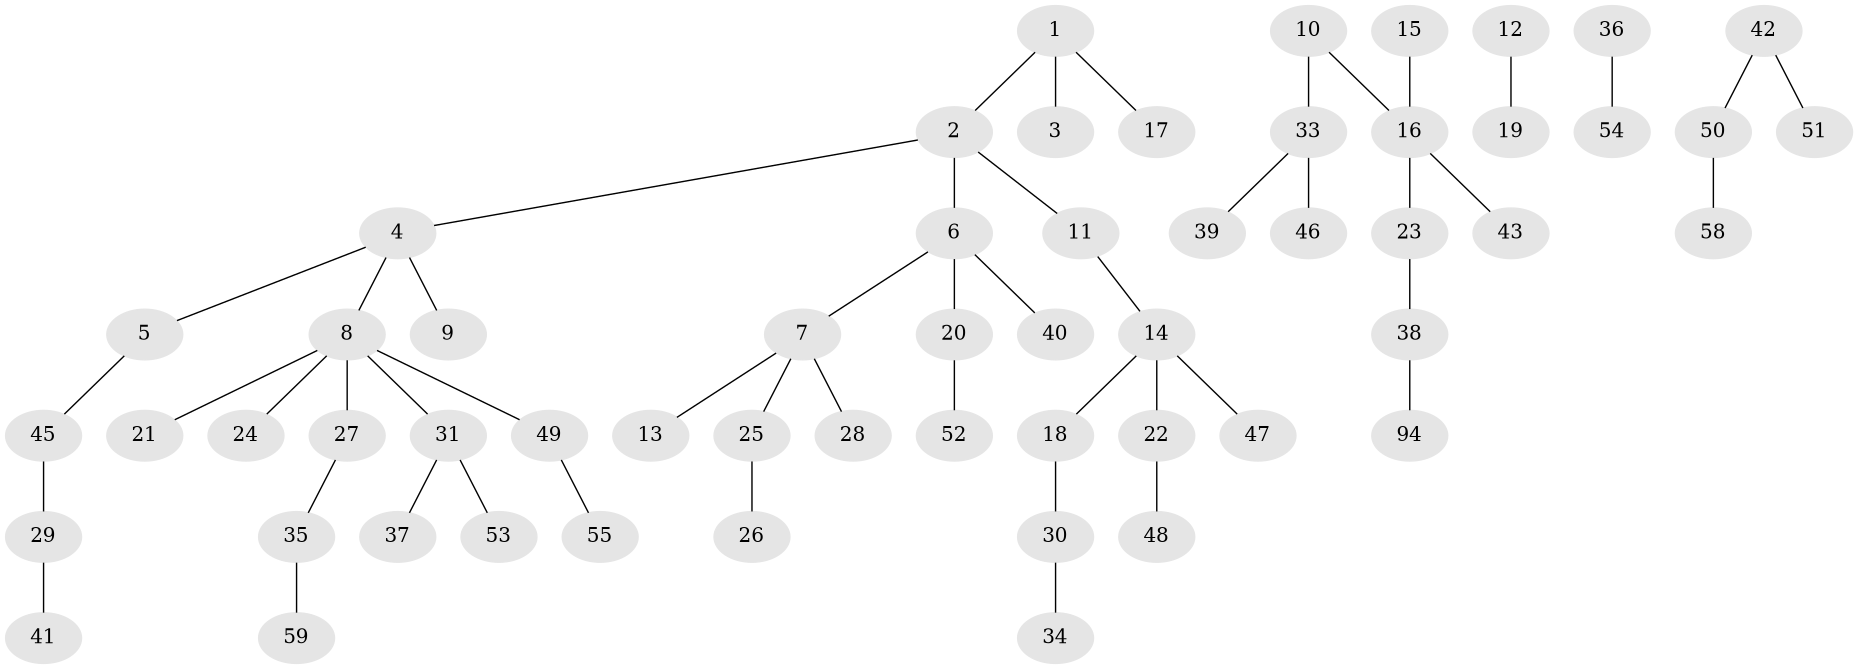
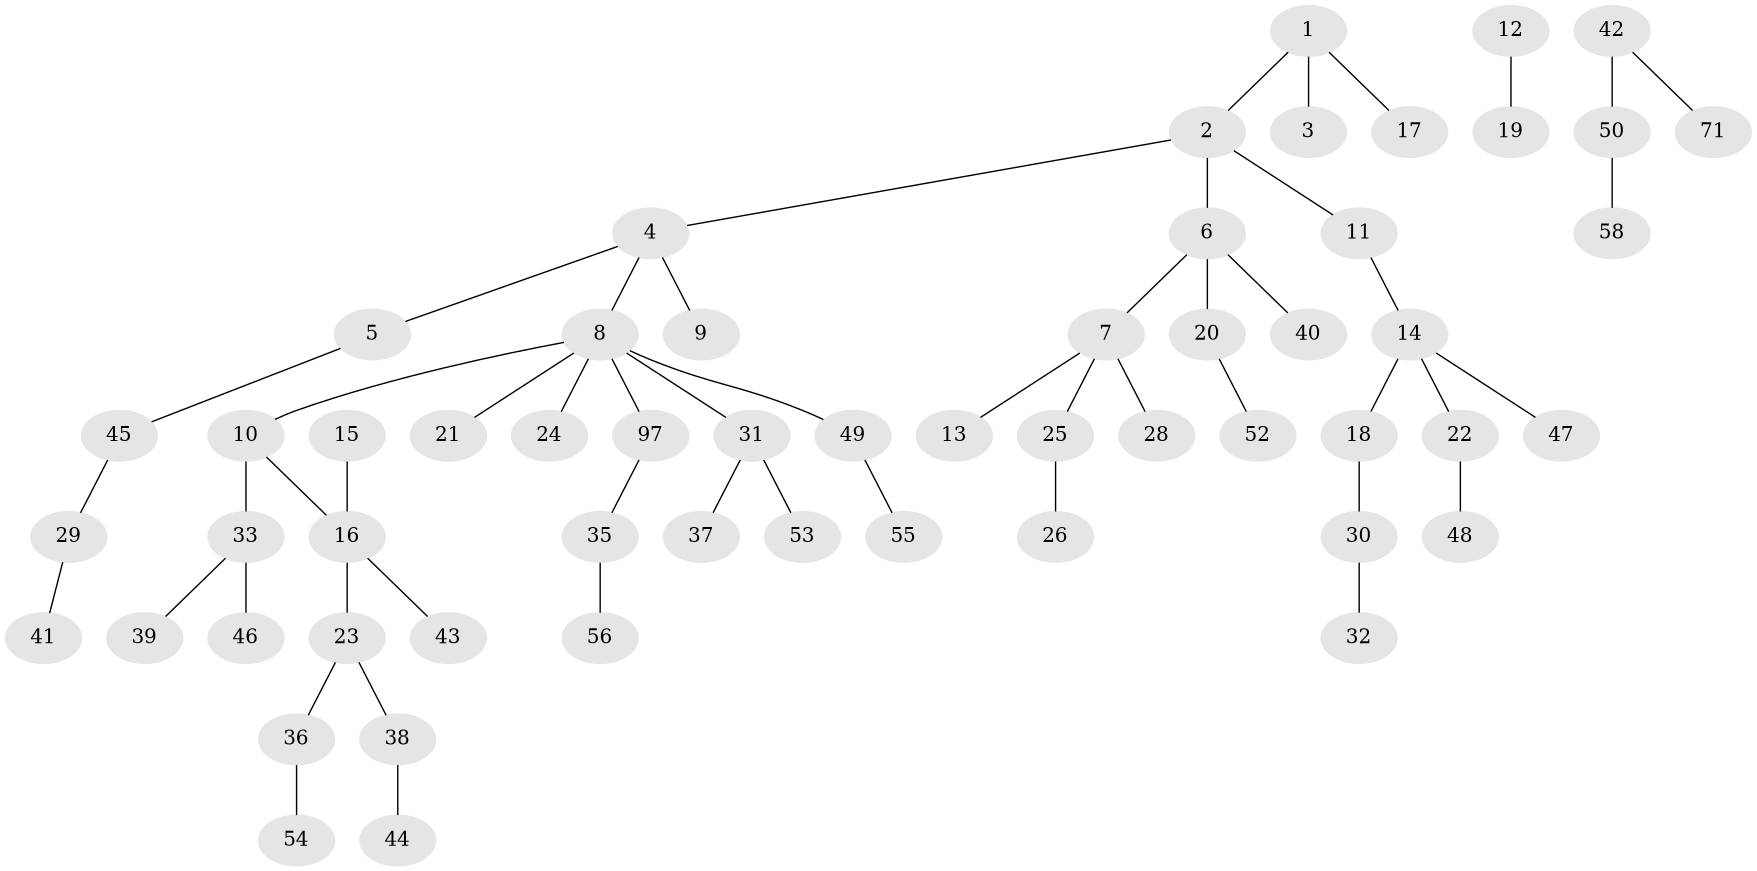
node "51": label "51" -> "71"
edge "8" -- "10": added
node "27": label "27" -> "97"
node "94": label "94" -> "44"
node "59": label "59" -> "56"
node "34": label "34" -> "32"
edge "23" -- "36": added
